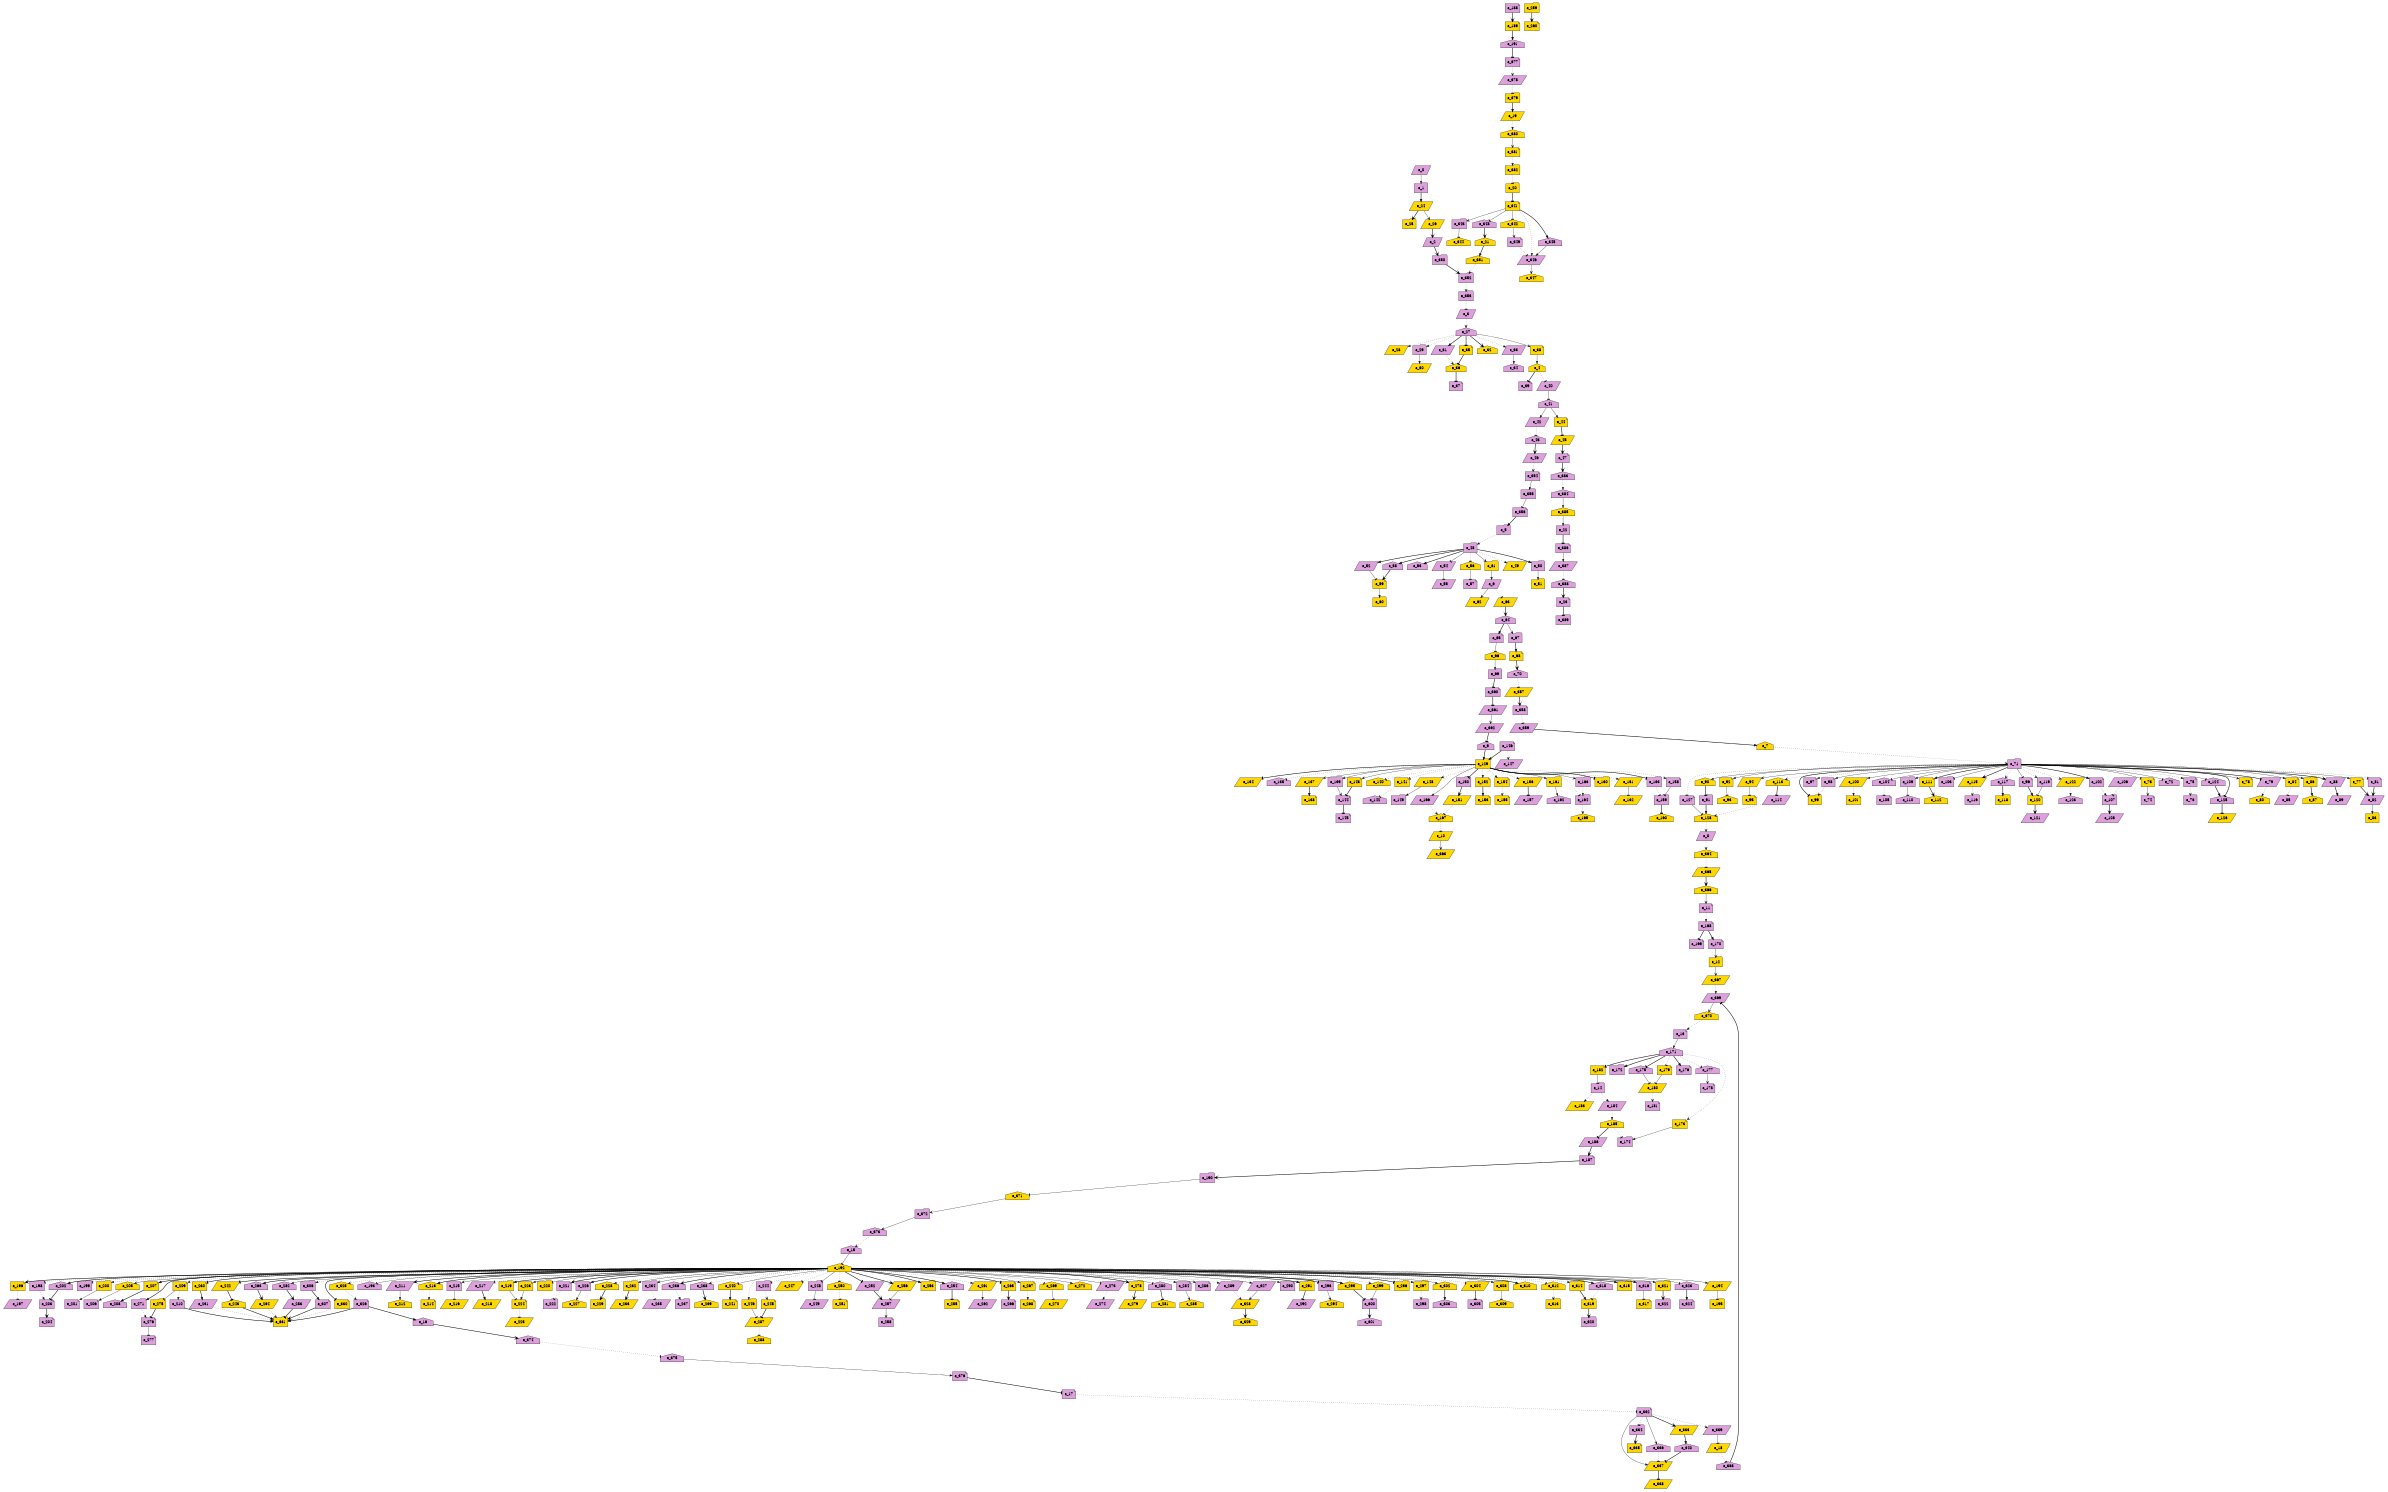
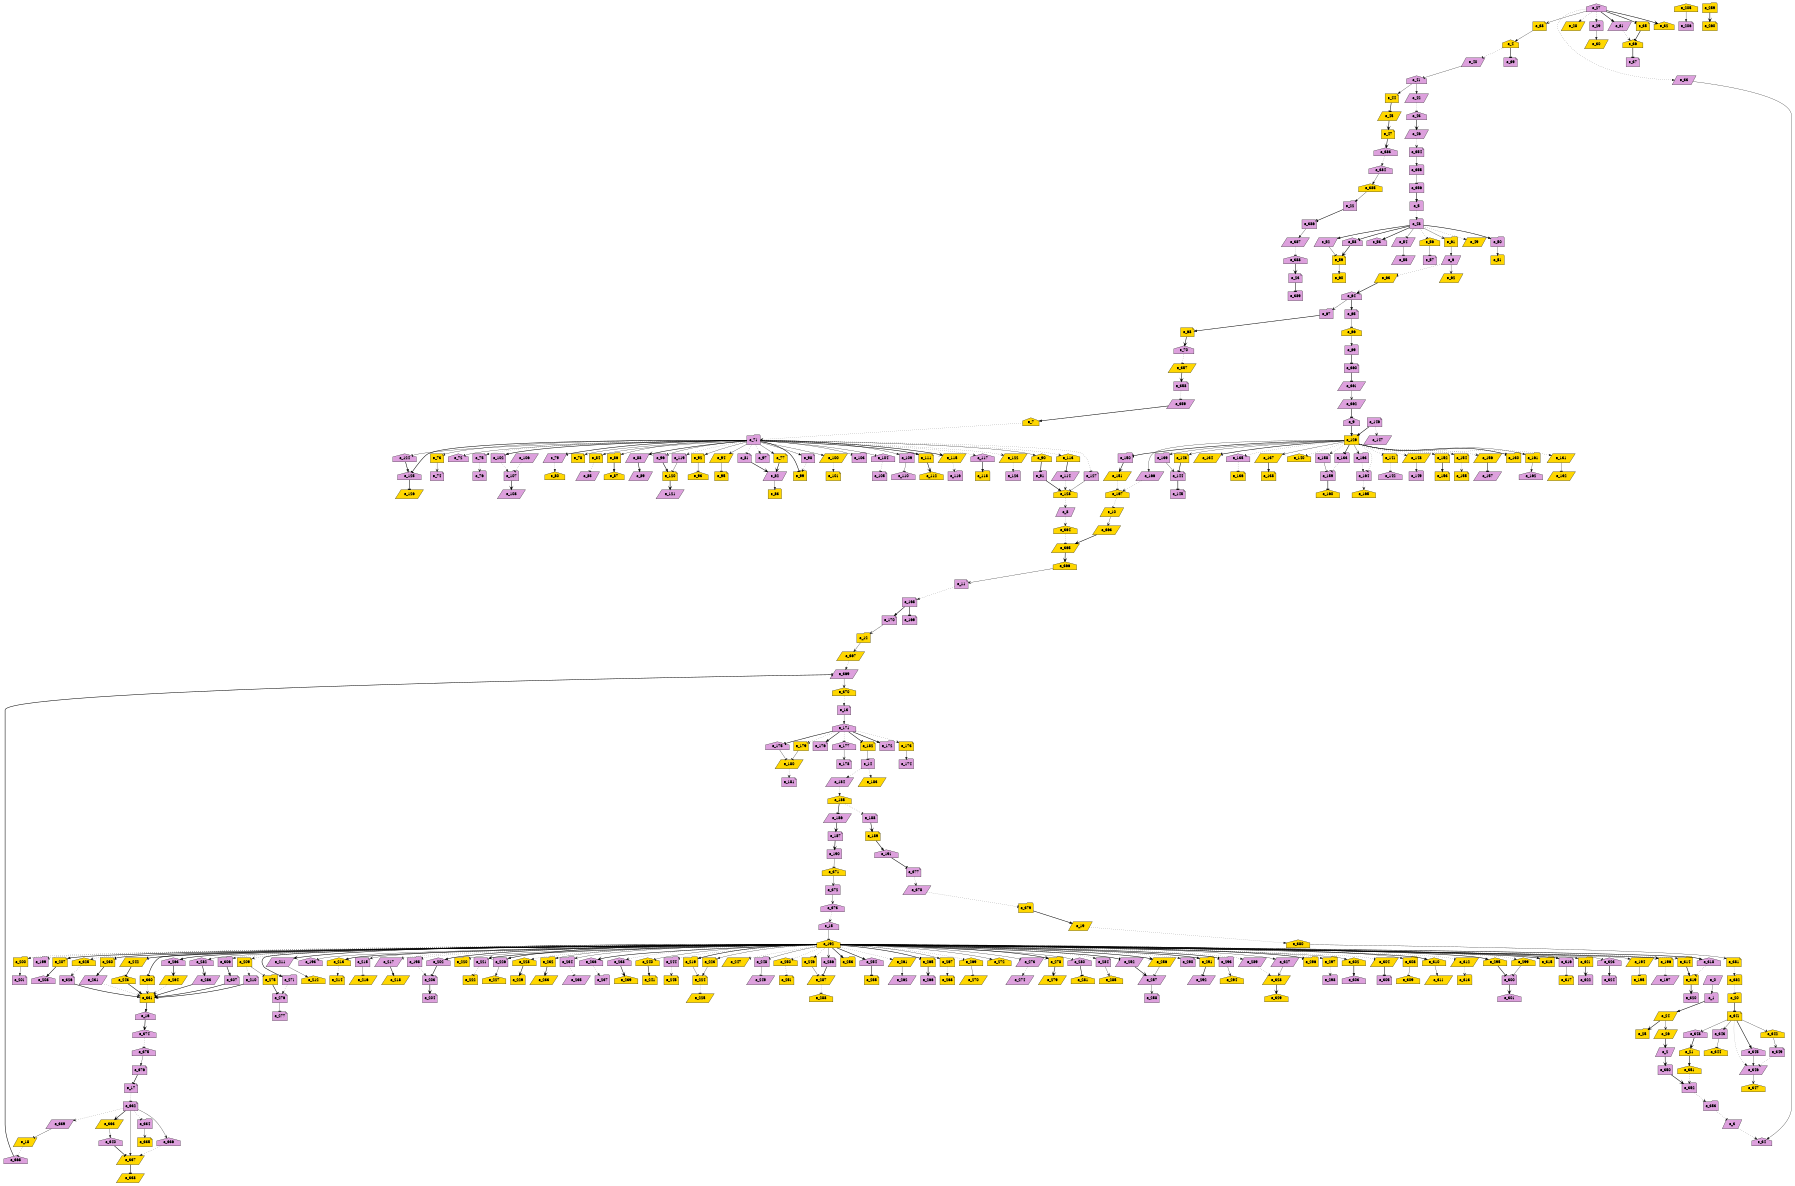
edge "e_3" -> "e_27": now "e_3" -> "e_34"
node "e_47": fillcolor plum -> gold
node "e_136": added
node "e_356": shape note -> folder
edge "e_363" -> "e_365": added
edge "e_48" -> "e_58": arrowhead normal -> tee
node "e_123": shape house -> folder
node "e_311": added
edge "e_185" -> "e_174": now "e_185" -> "e_188"
edge "e_192" -> "e_205": removed
node "e_312": shape house -> parallelogram
node "e_222": fillcolor plum -> gold
edge "e_326" -> "e_16": now "e_331" -> "e_16"
edge "e_245" -> "e_287": now "e_286" -> "e_287"
edge "e_334" -> "e_335": style bold -> solid
edge "e_333" -> "e_340": style bold -> solid
edge "e_336" -> "e_337": arrowhead tee -> normal
